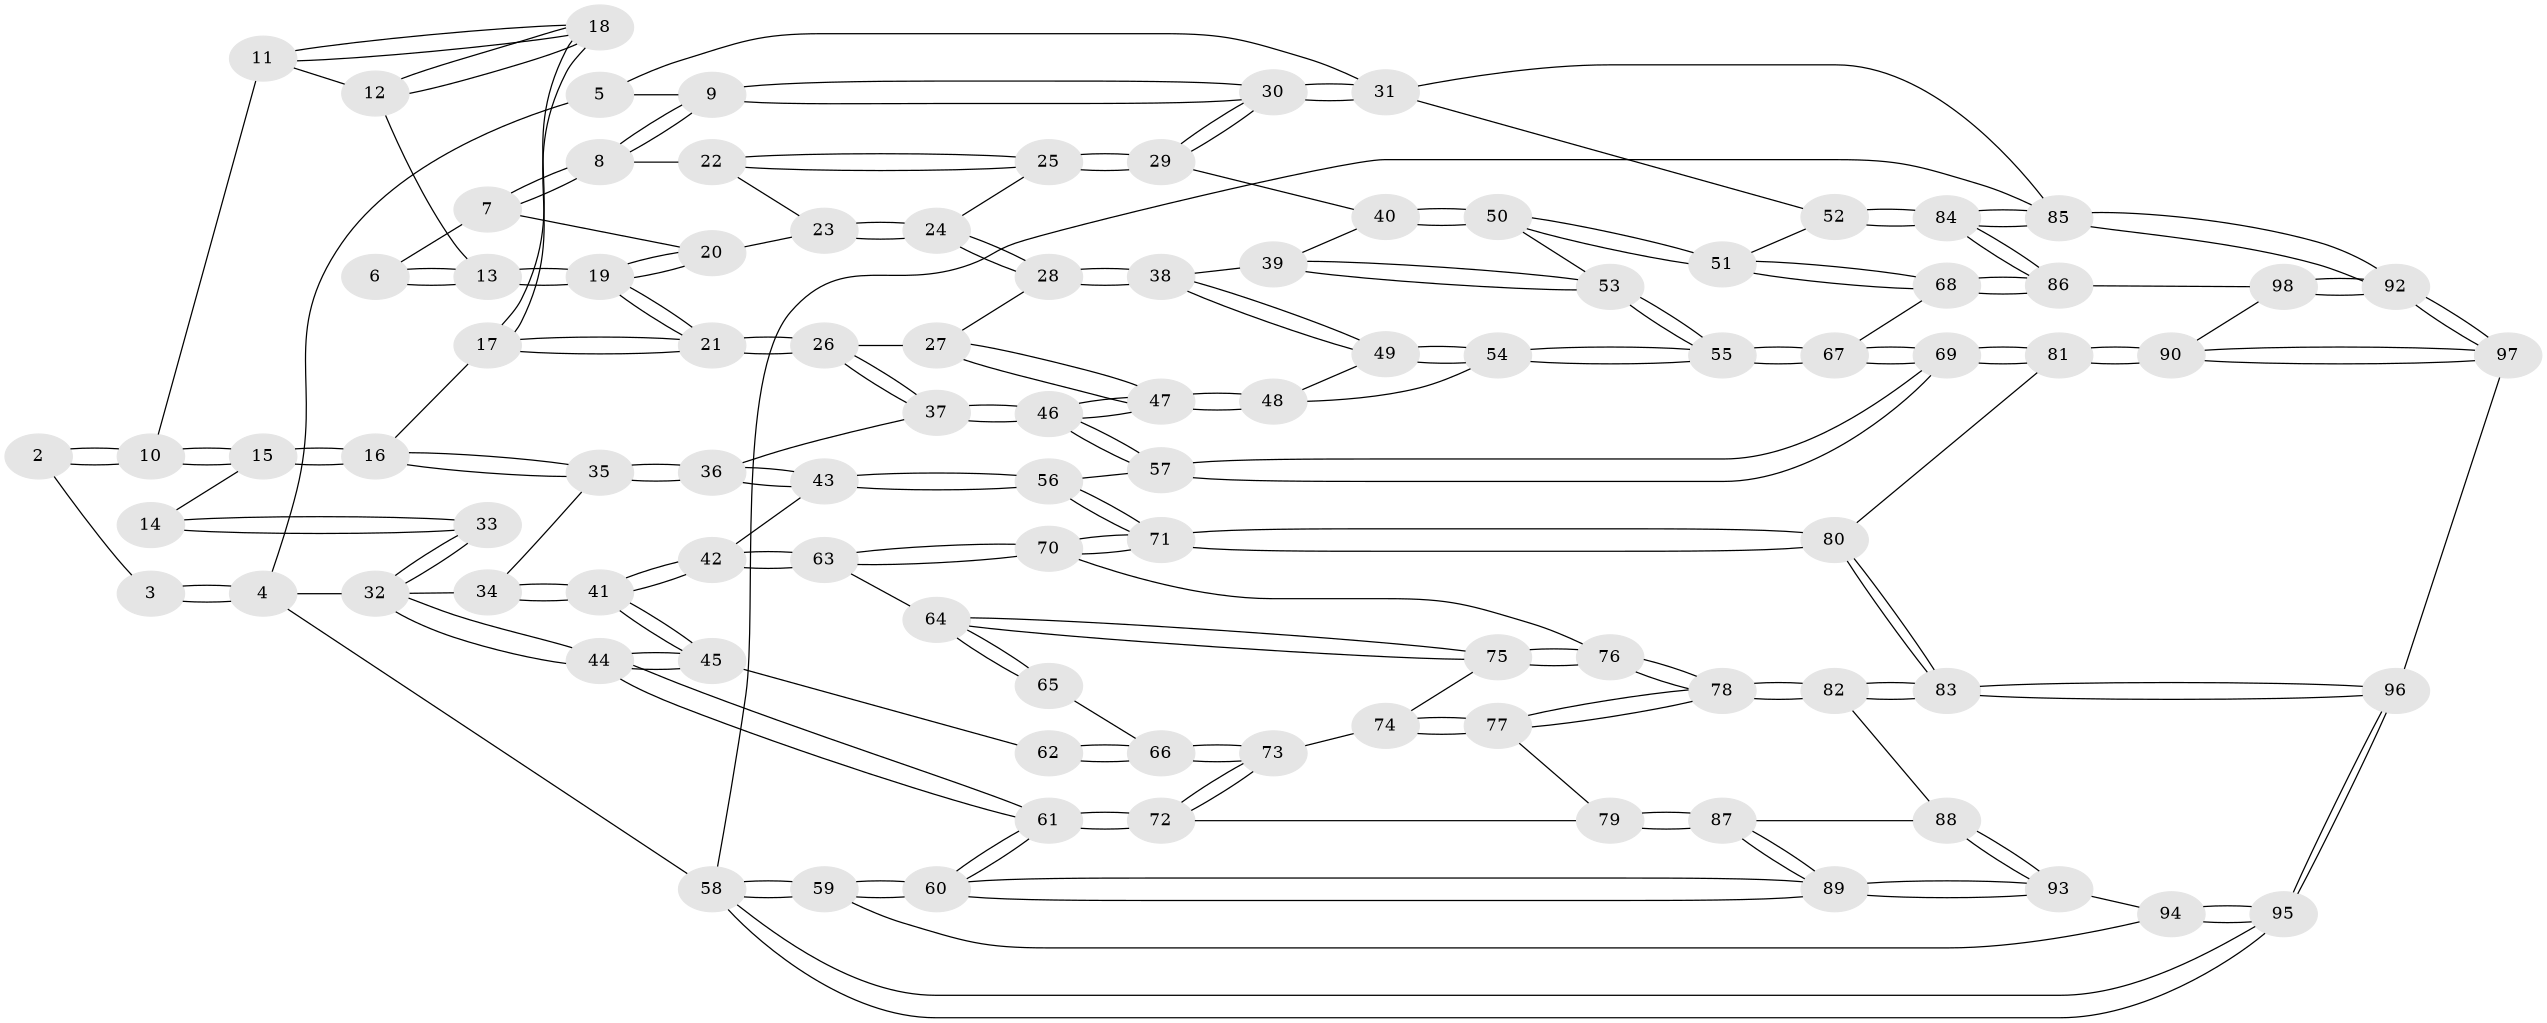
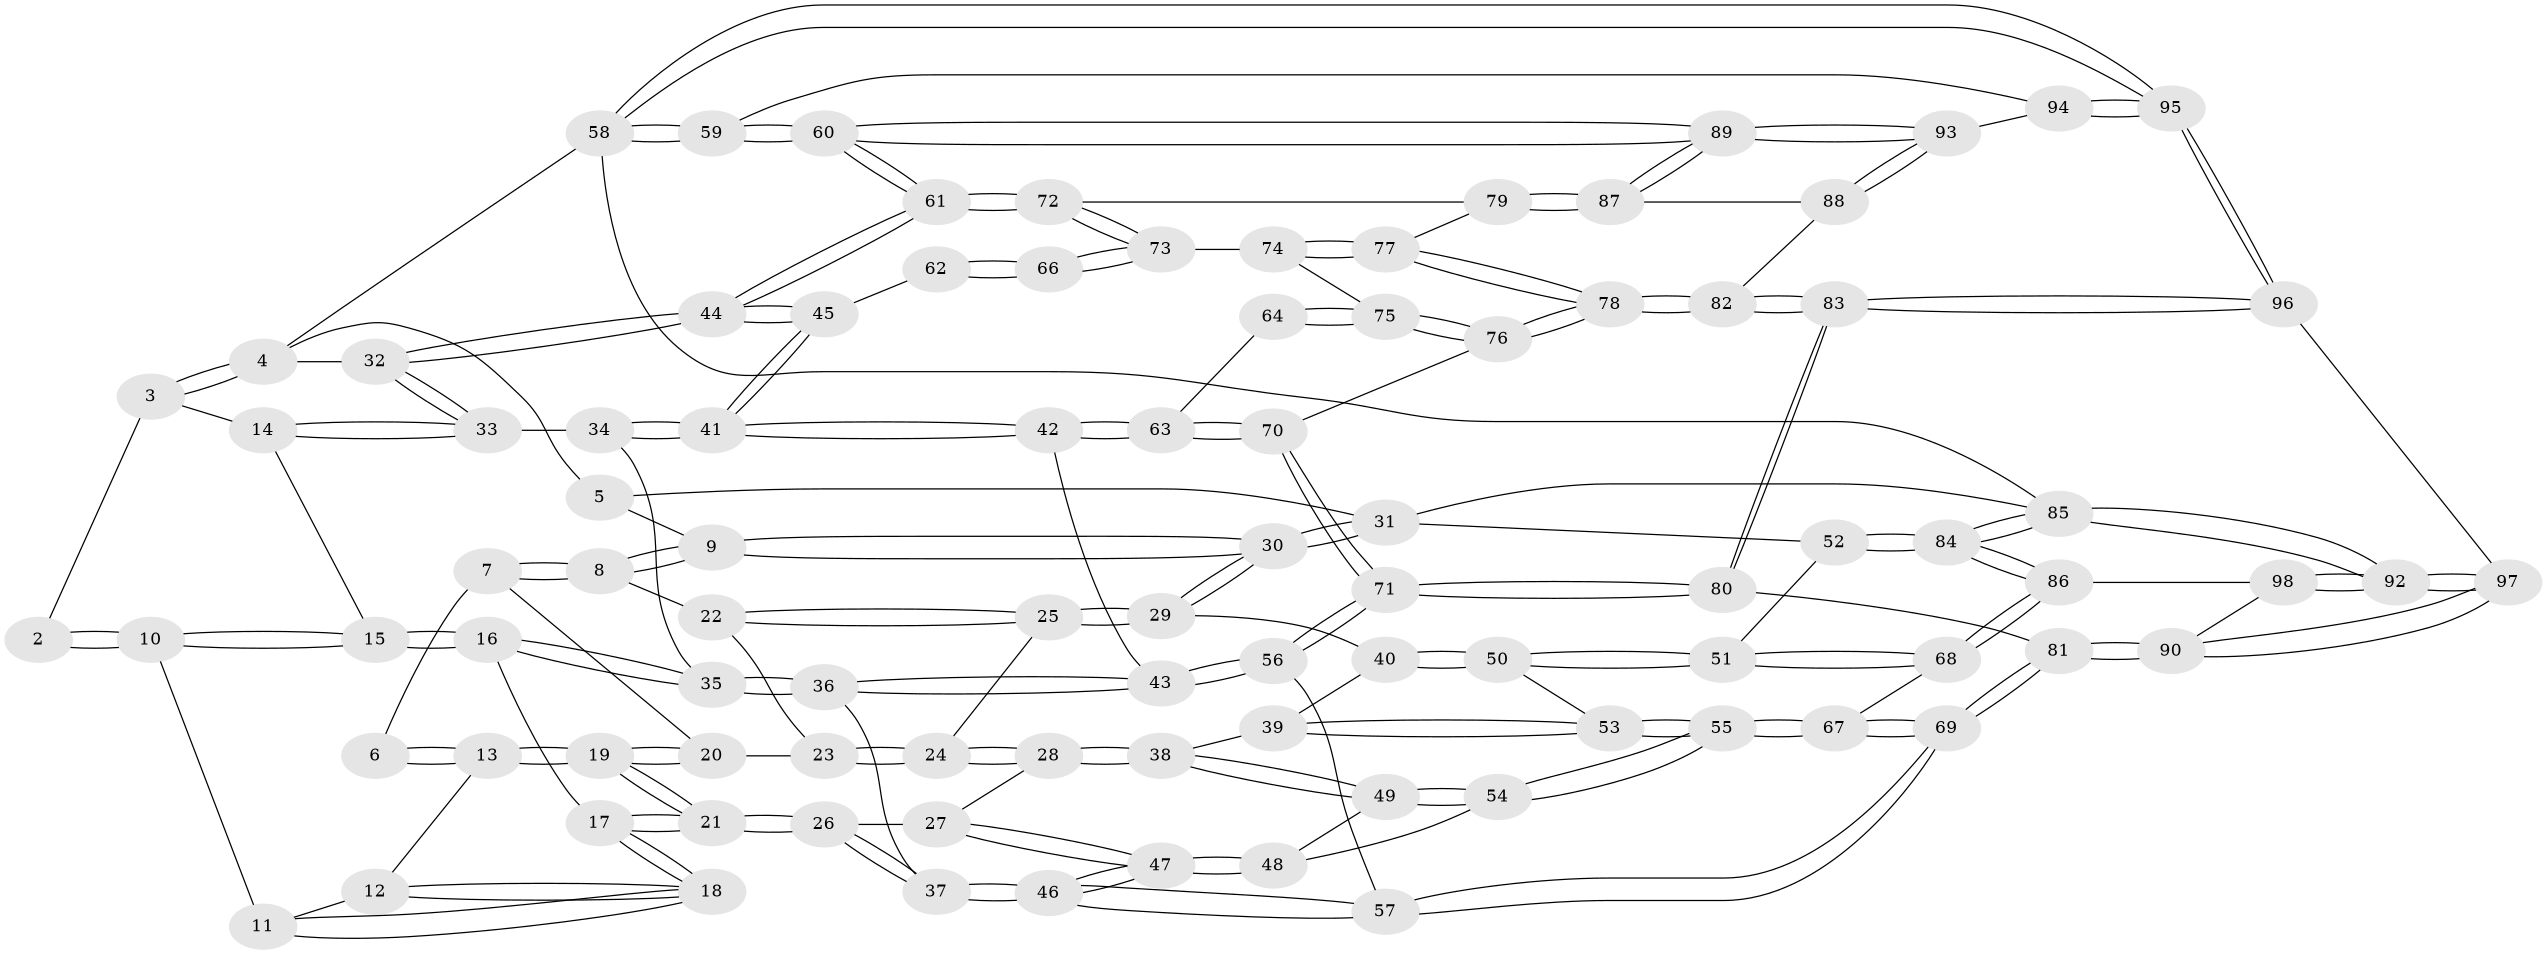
edge "3" -- "14": added
edge "34" -- "32": now "34" -- "33"
node "65": removed
